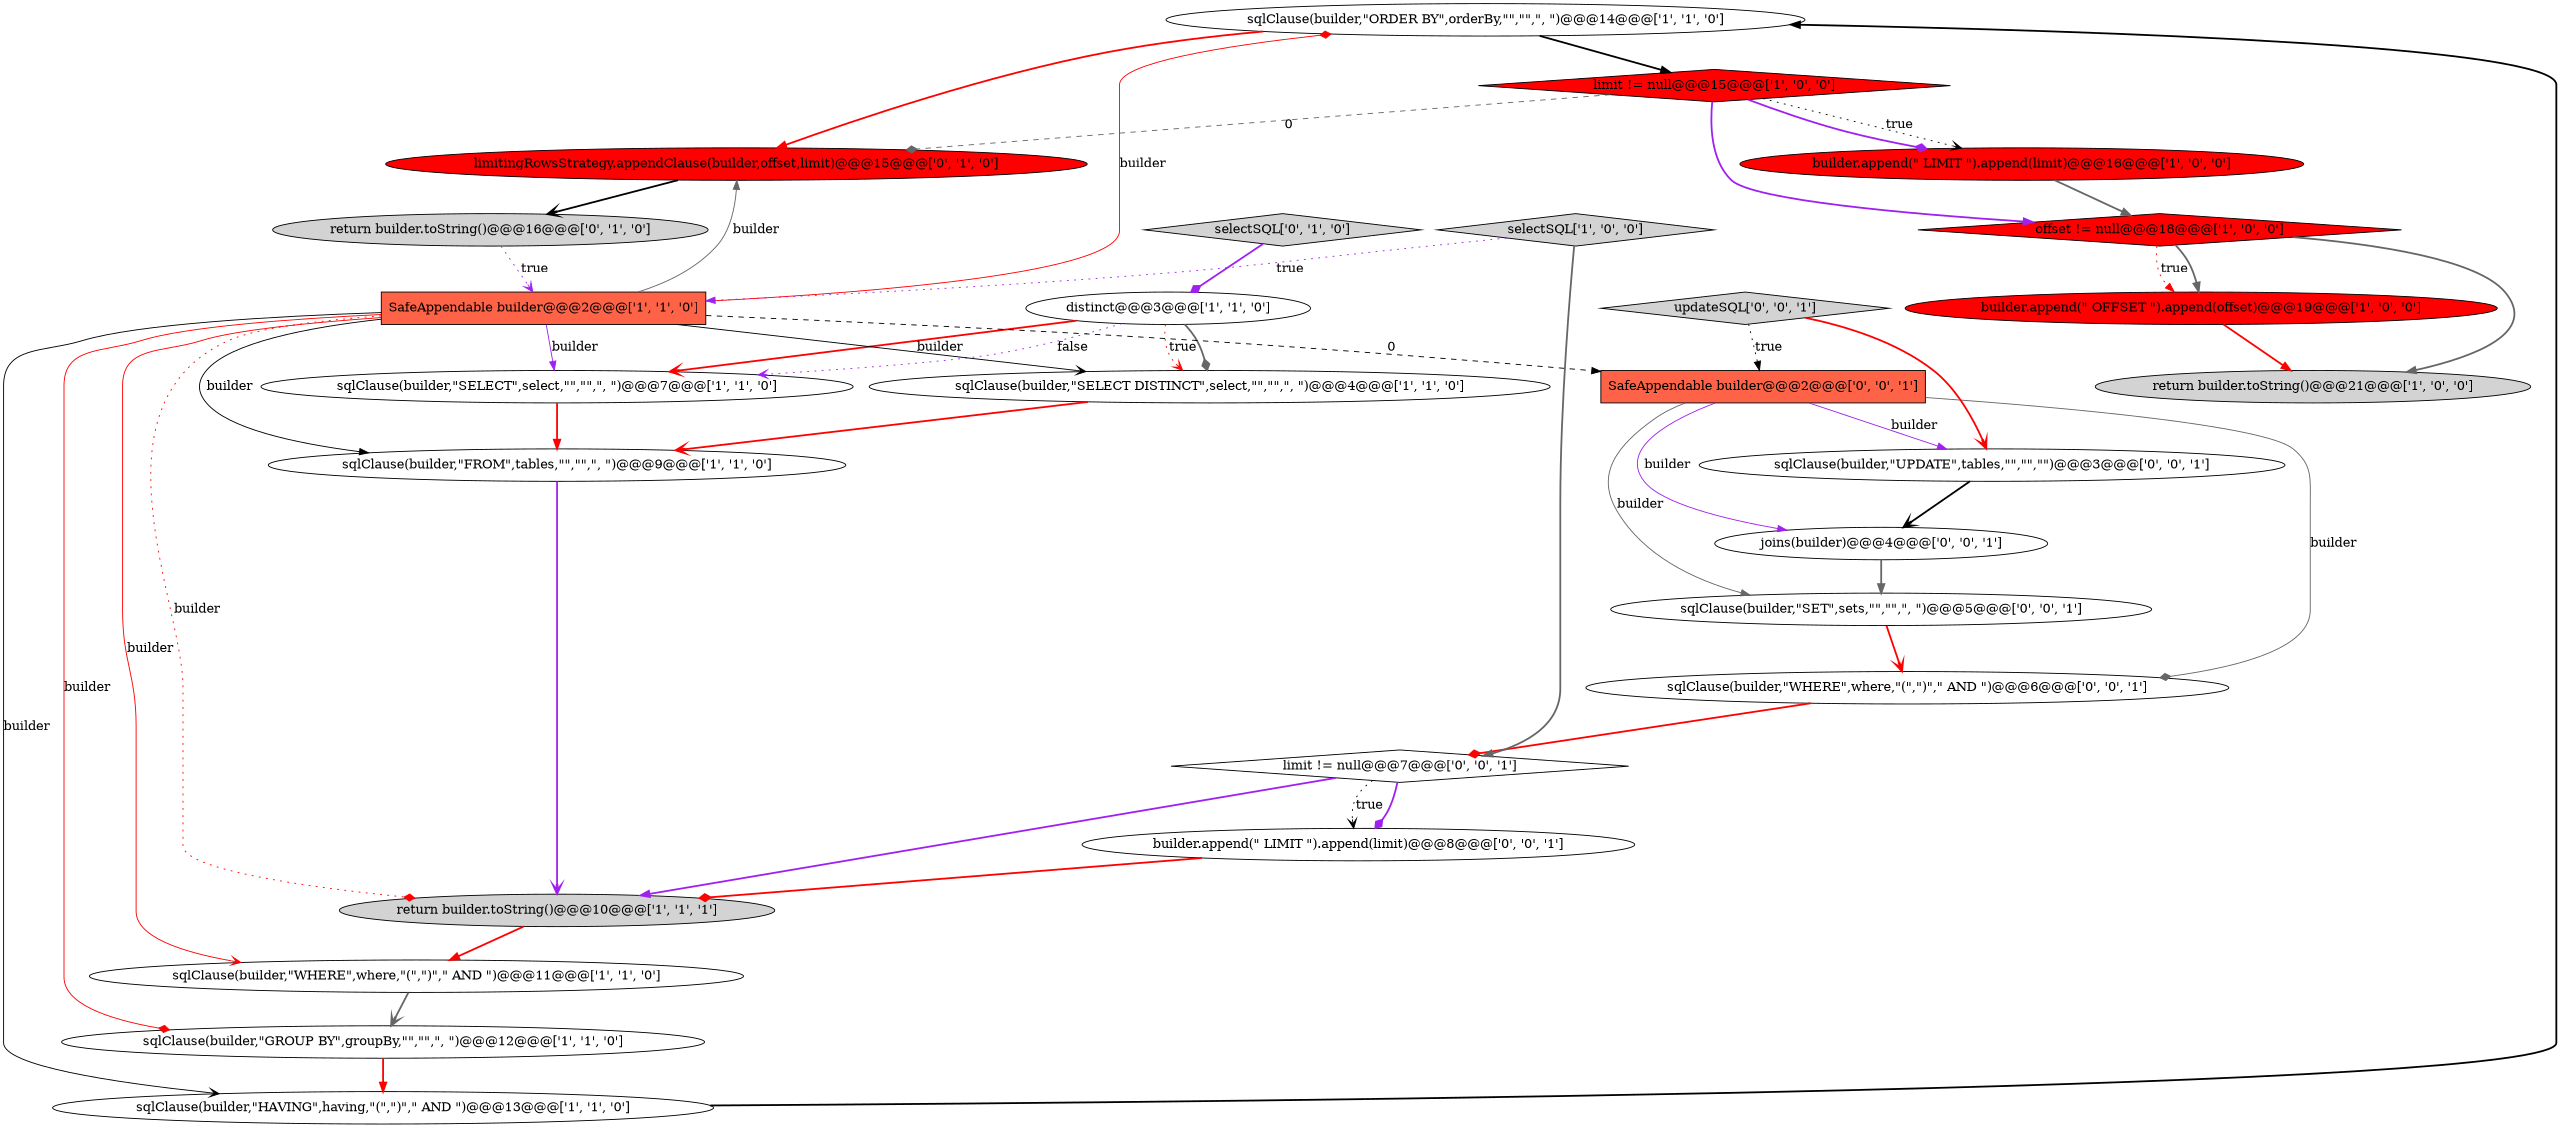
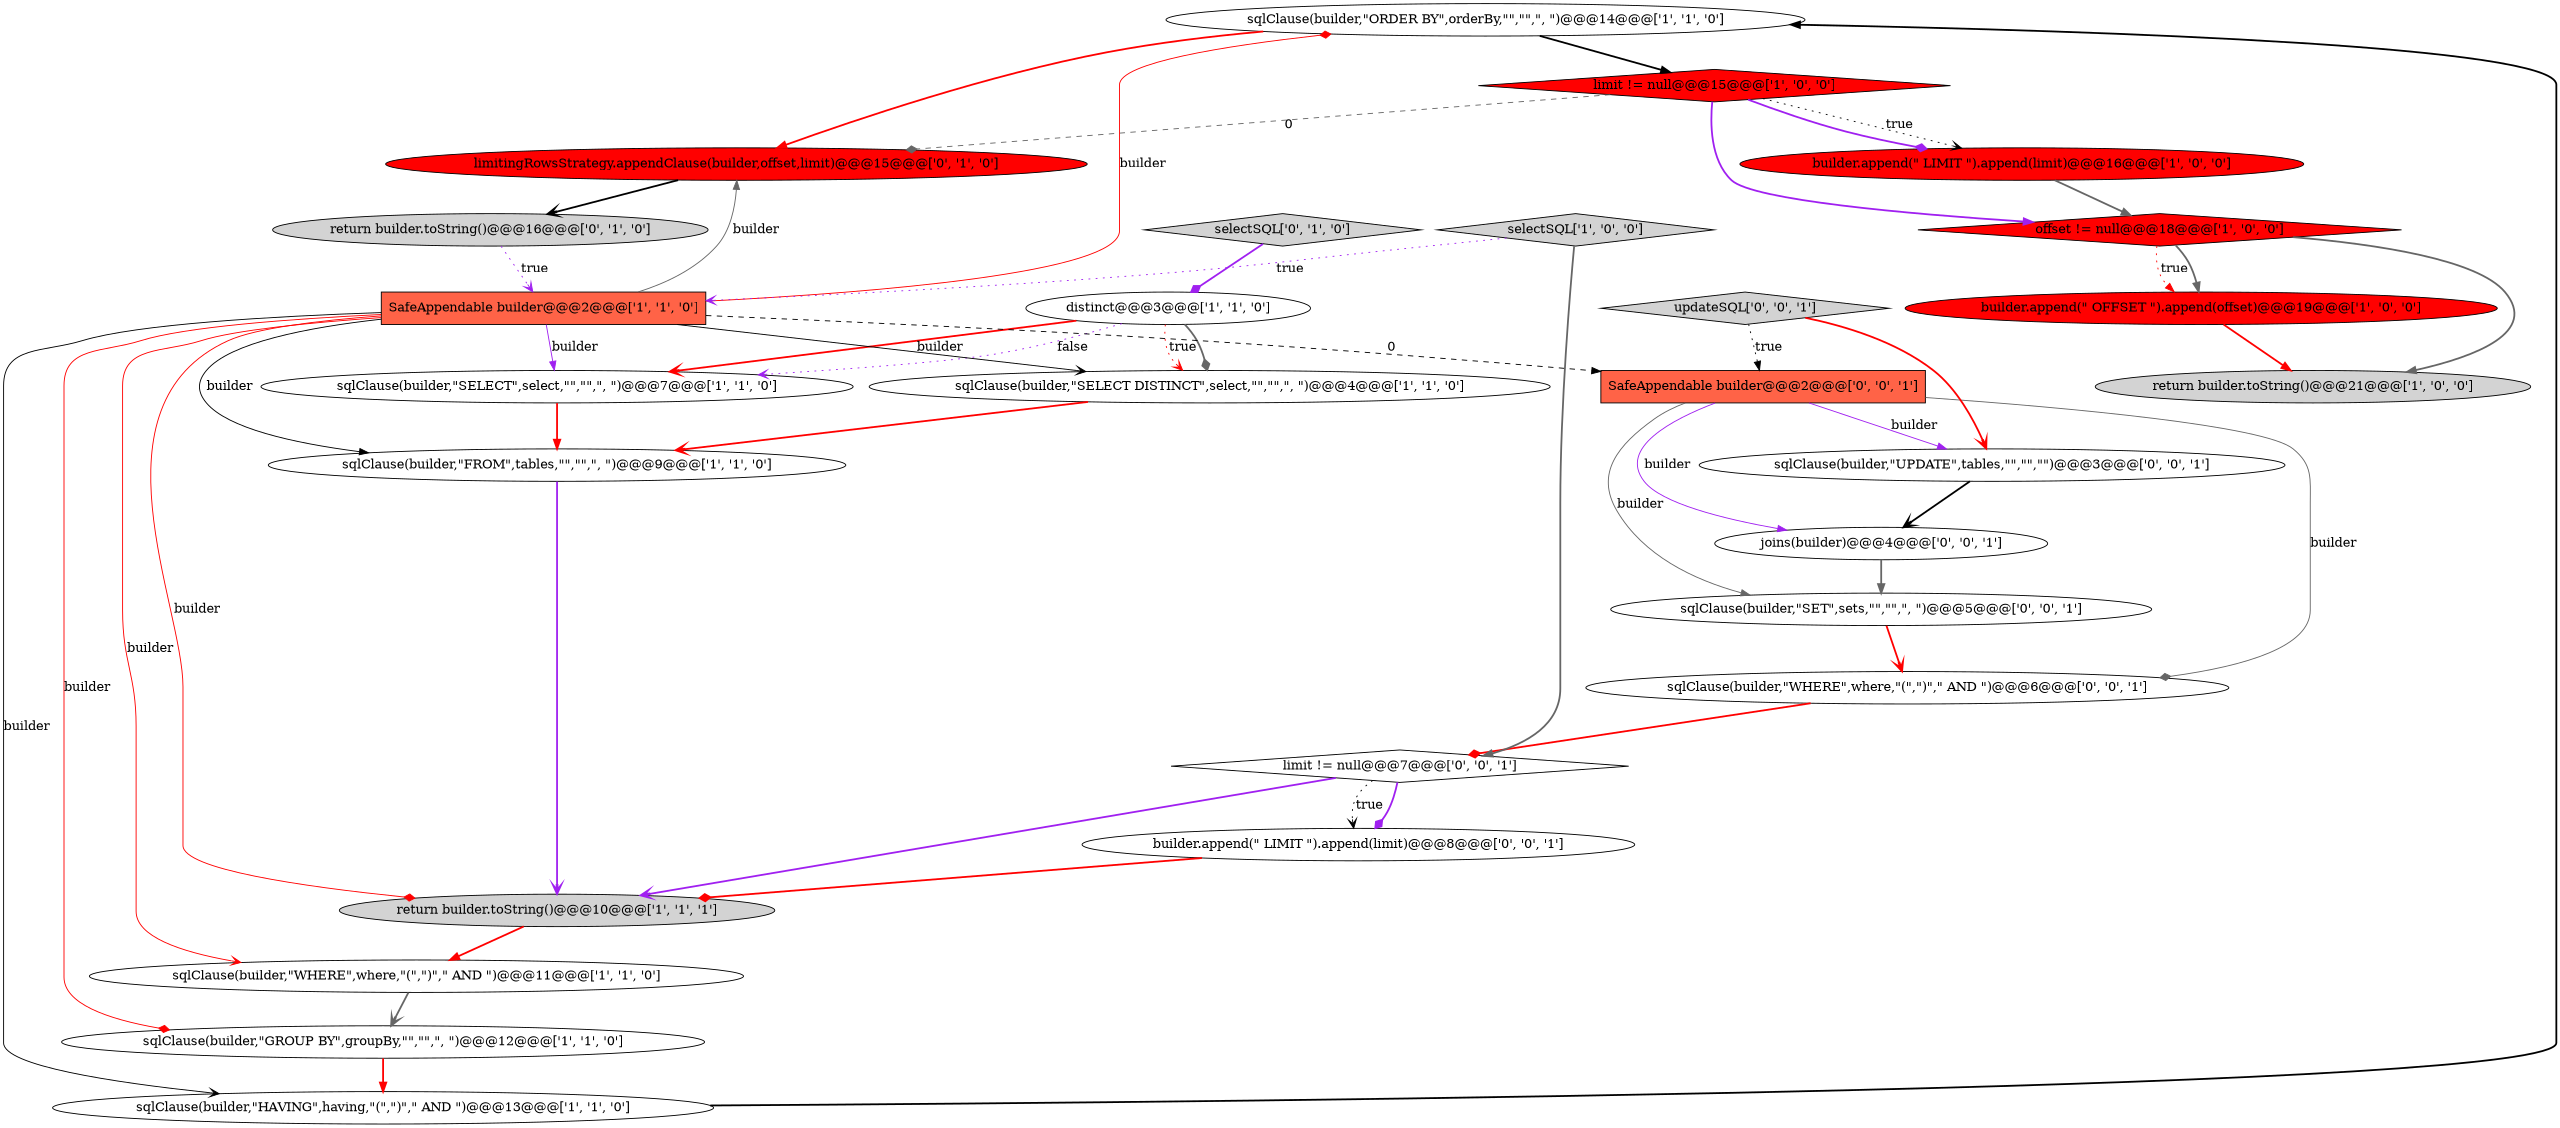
edge "selectSQL['1', '0', '0']" -> "SafeAppendable builder@@@2@@@['1', '1', '0']": arrowhead normal -> vee
edge "SafeAppendable builder@@@2@@@['1', '1', '0']" -> "return builder.toString()@@@10@@@['1', '1', '1']": style dotted -> solid
edge "limit != null@@@7@@@['0', '0', '1']" -> "return builder.toString()@@@10@@@['1', '1', '1']": arrowhead normal -> vee
